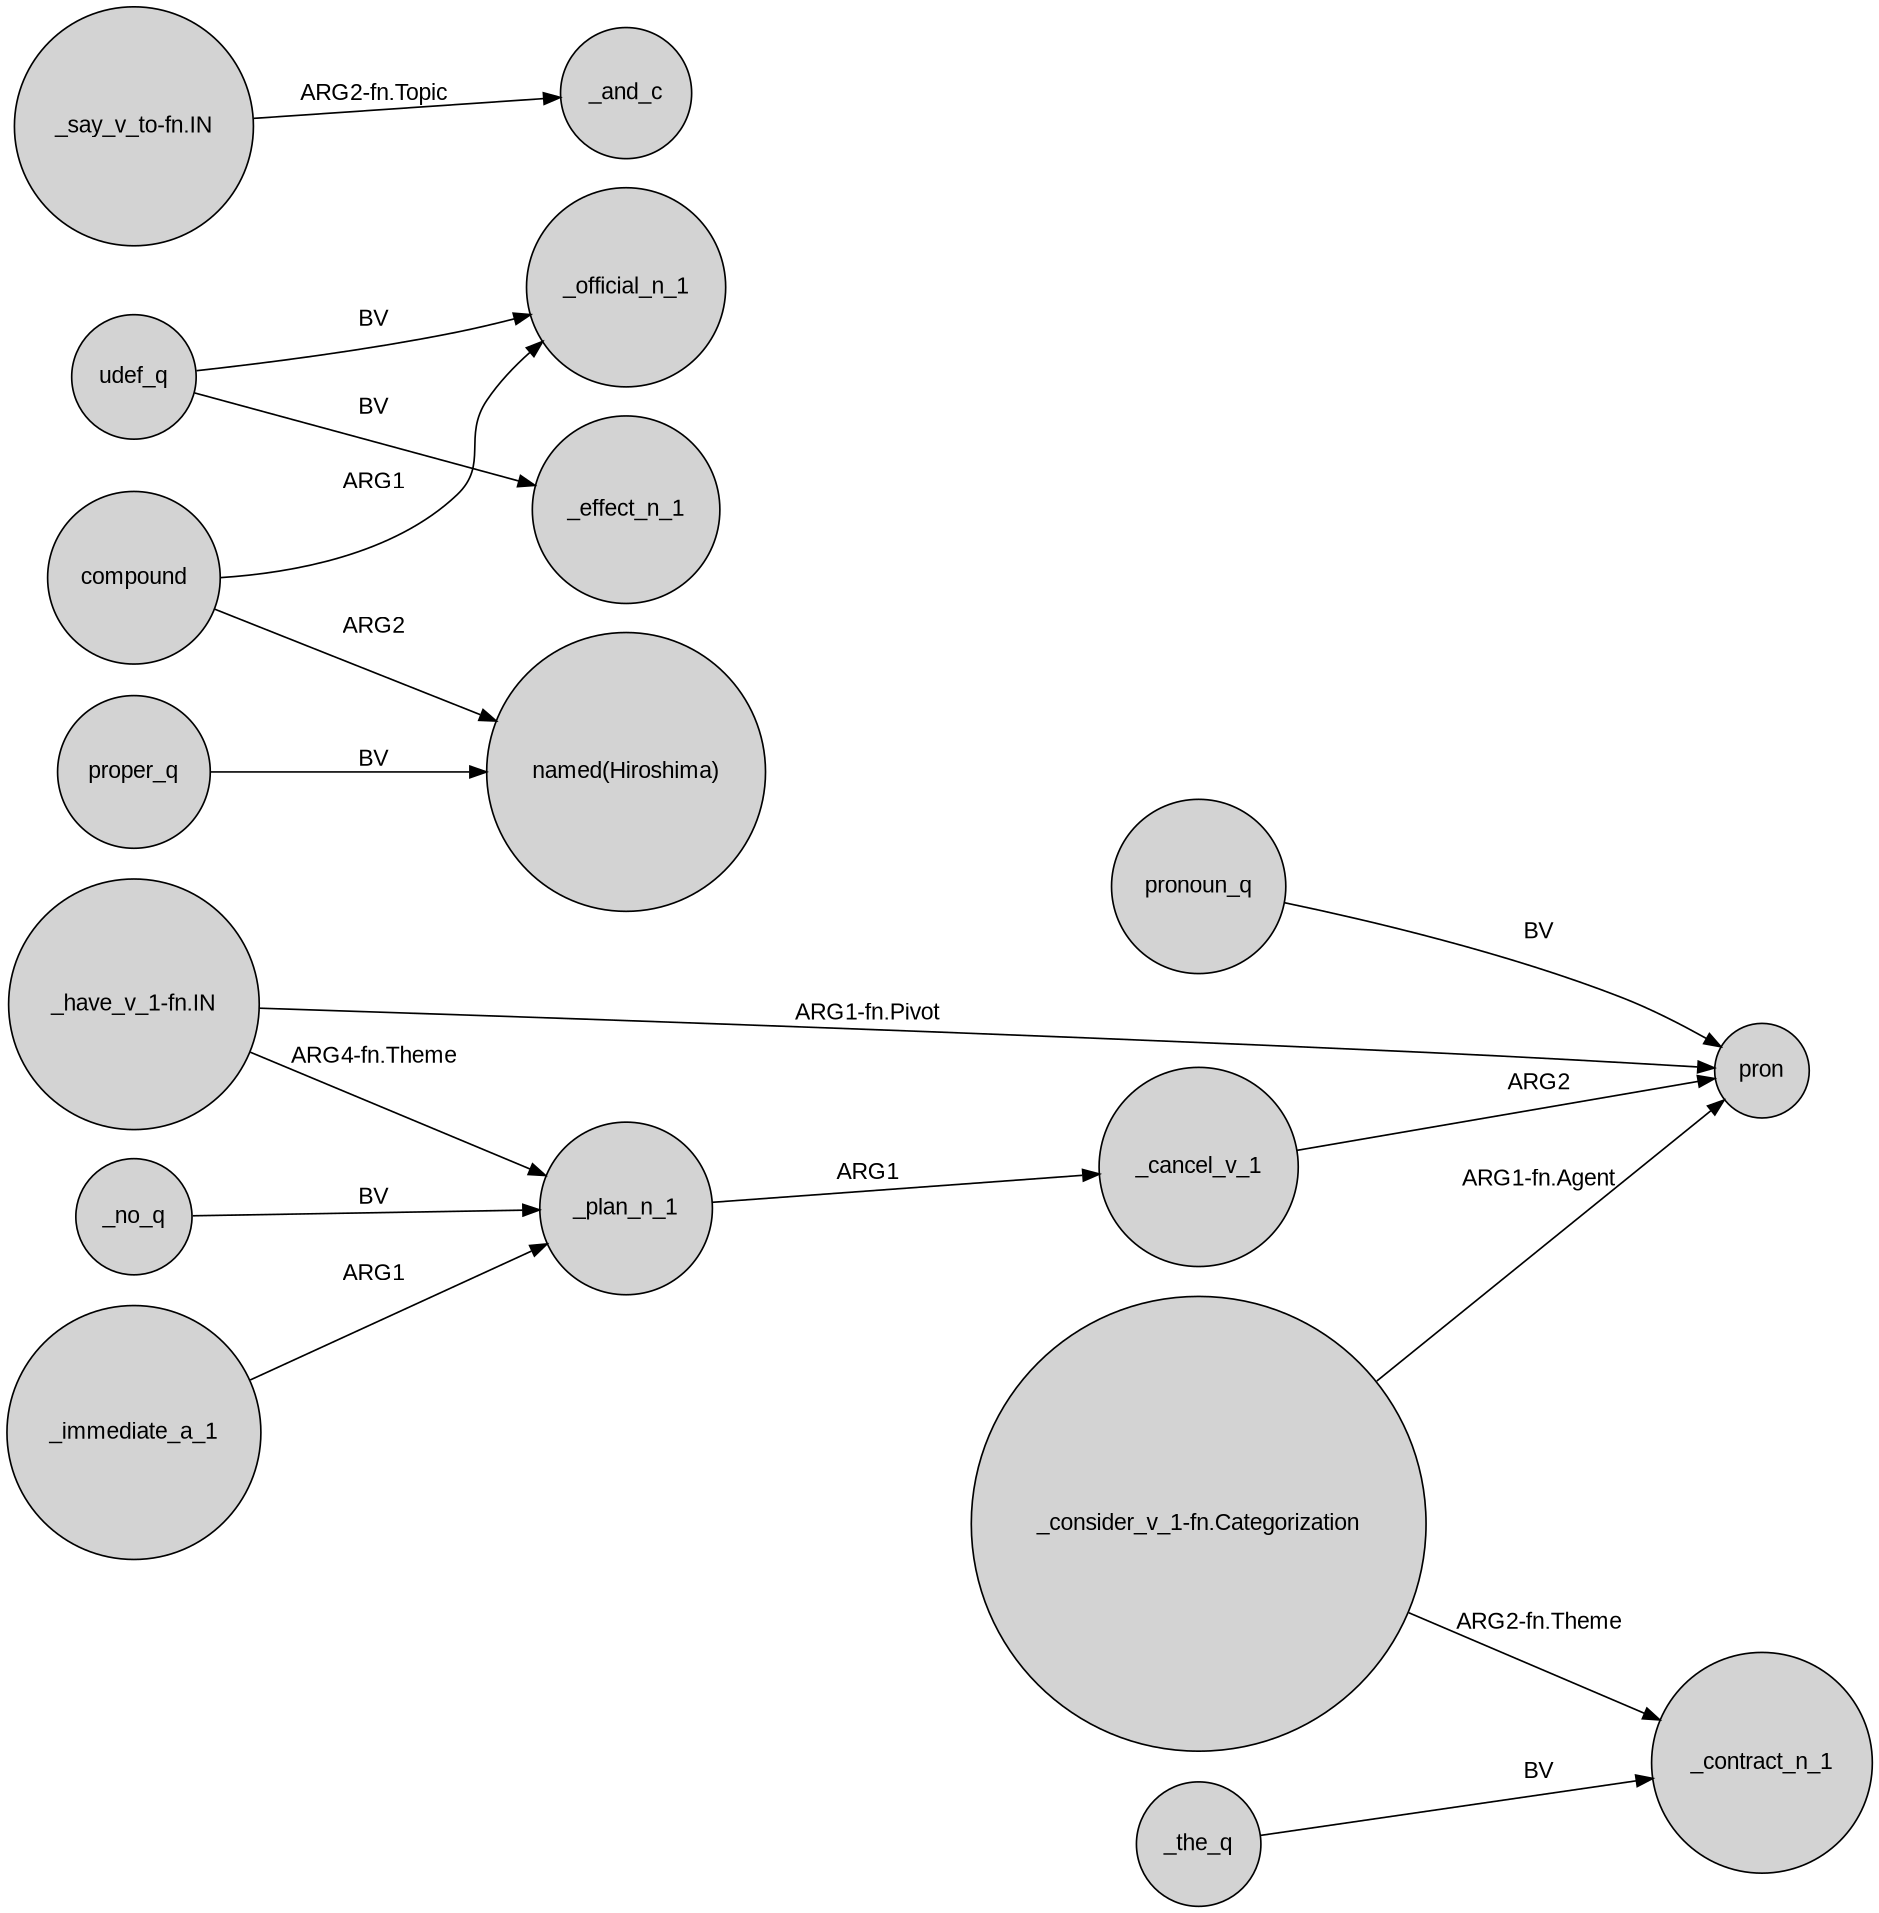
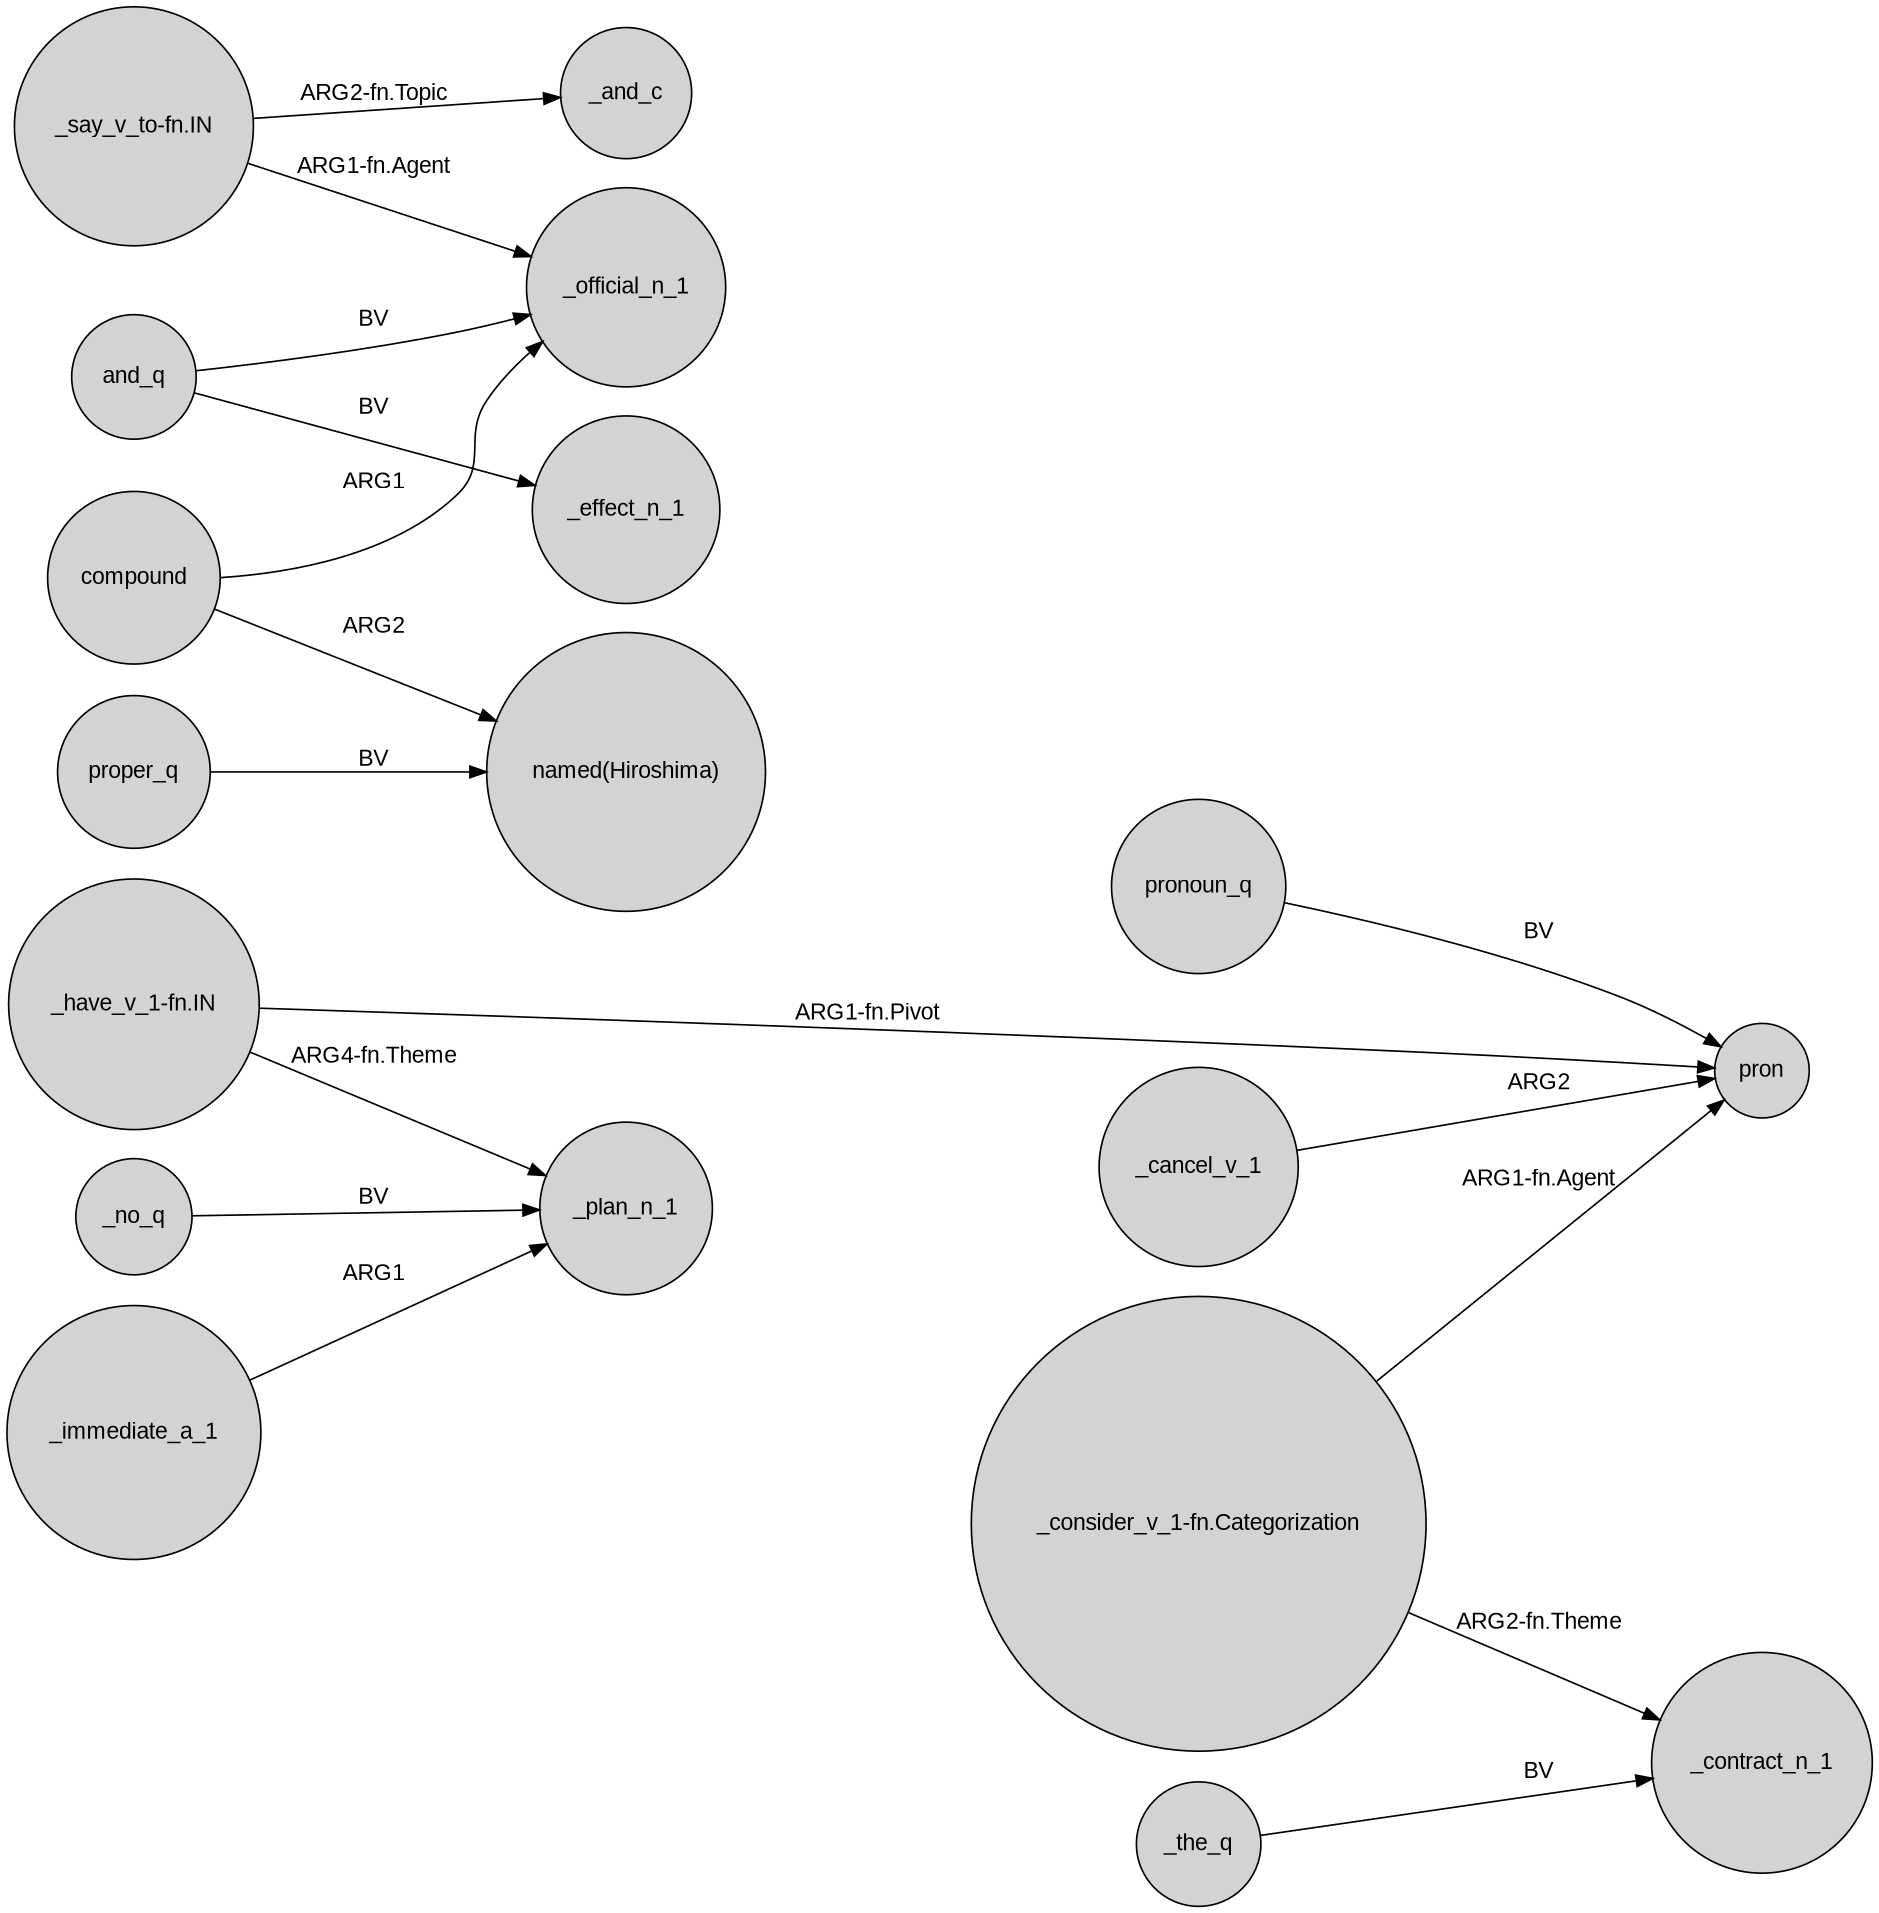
edge "_say_v_to-fn.IN" -> "_official_n_1": added, label "ARG1-fn.Agent"
node "udef_q": label "udef_q" -> "and_q"
edge "_plan_n_1" -> "_cancel_v_1": removed, label "ARG1"
